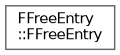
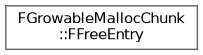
node "FFreeEntry ::FFreeEntry": label "FFreeEntry ::FFreeEntry" -> "FGrowableMallocChunk ::FFreeEntry"
